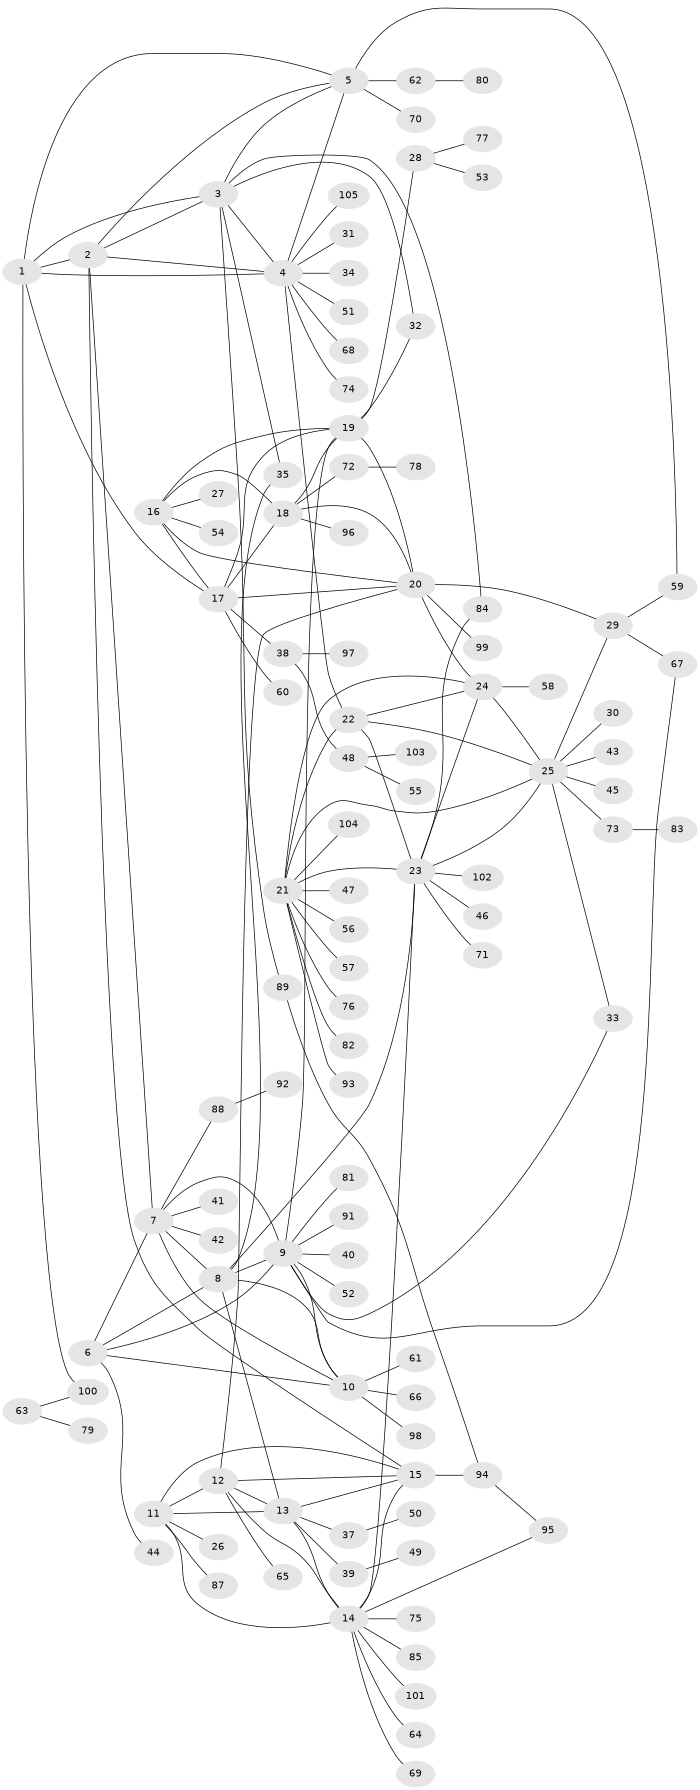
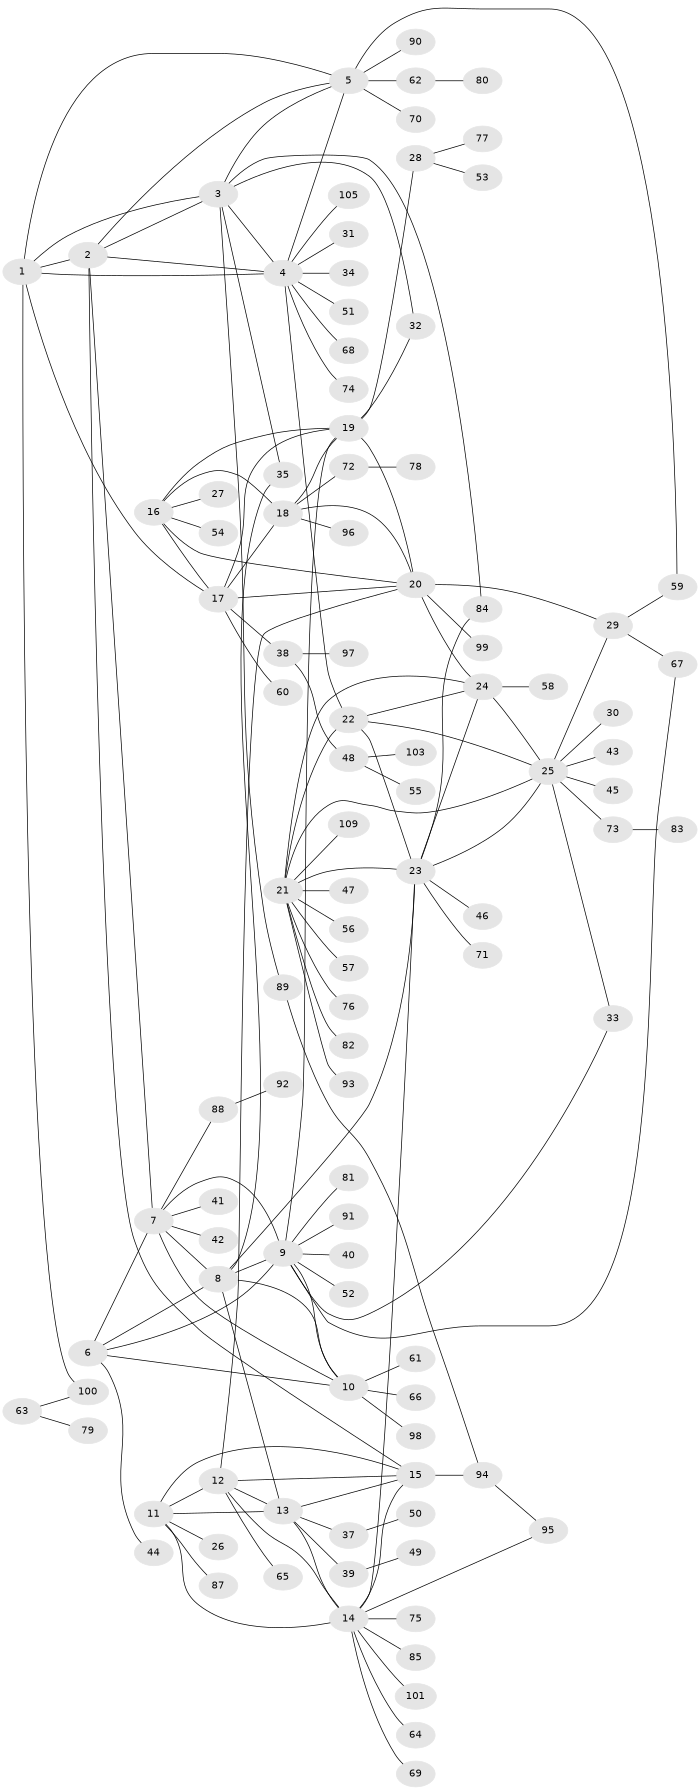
node "90": added
node "104": label "104" -> "109"
node "102": removed
